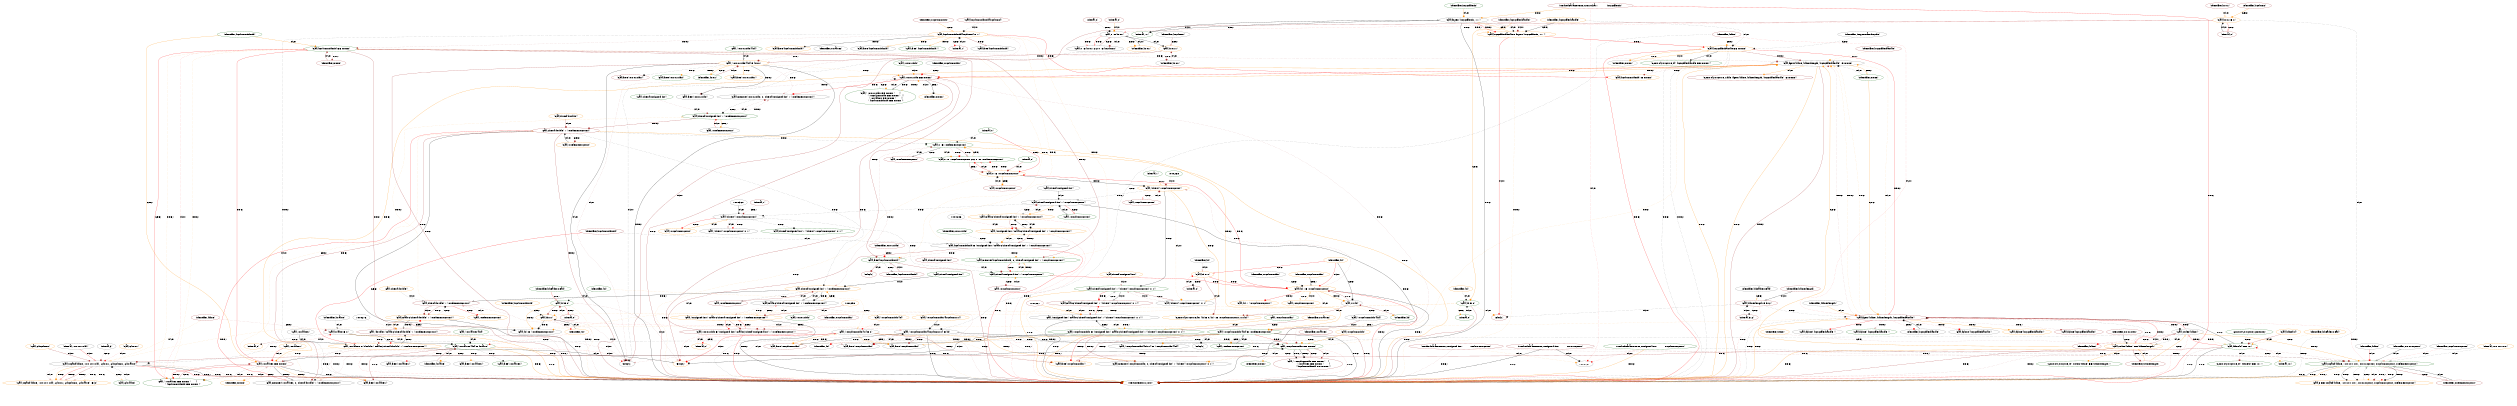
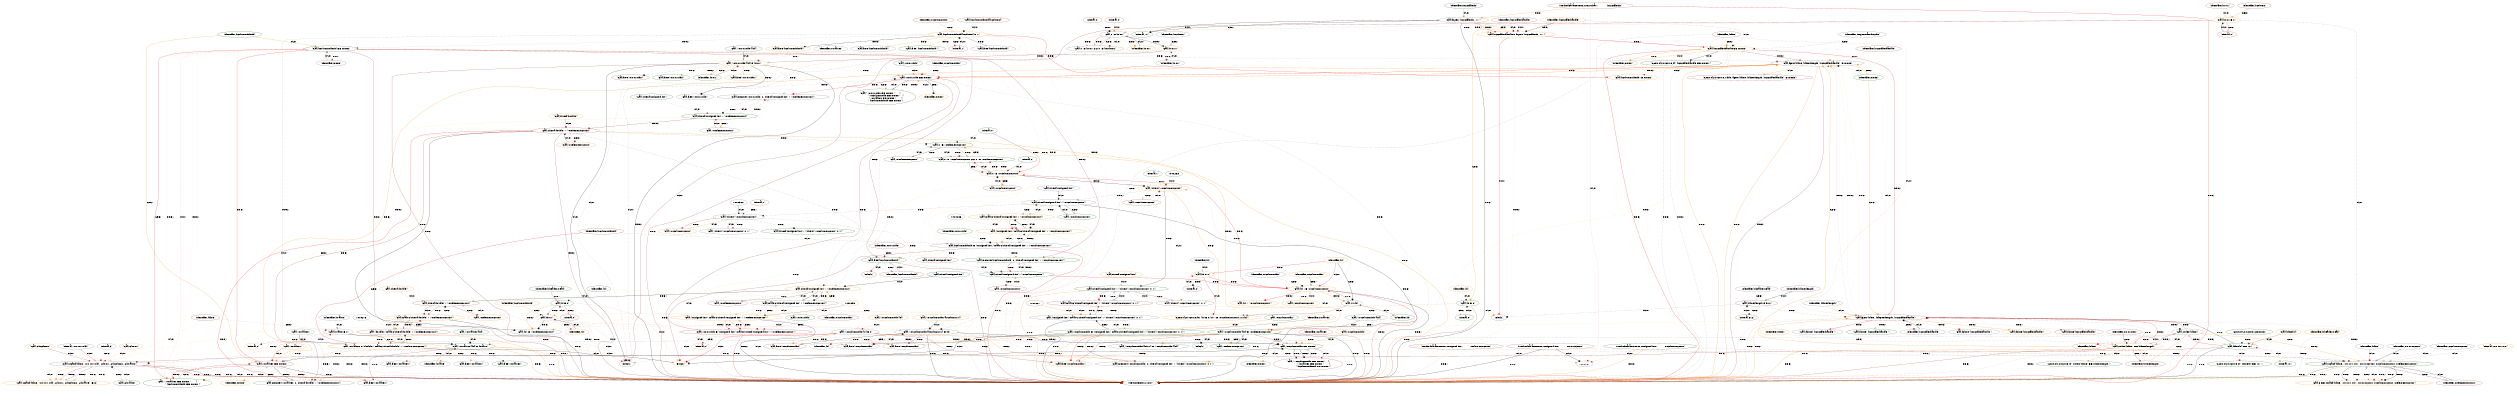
edge "(Call,0 != l_row)" -> "(Call,l_row--)": label "AST: " -> "DDG: "
node "(Call,fgets(l_line, l_line_length, l_csc_file_handle))": label "(Call,fgets(l_line, l_line_length, l_csc_file_handle))" -> "(Call,fgets(l_line, l_fopen_length, l_csc_file_handle))"
